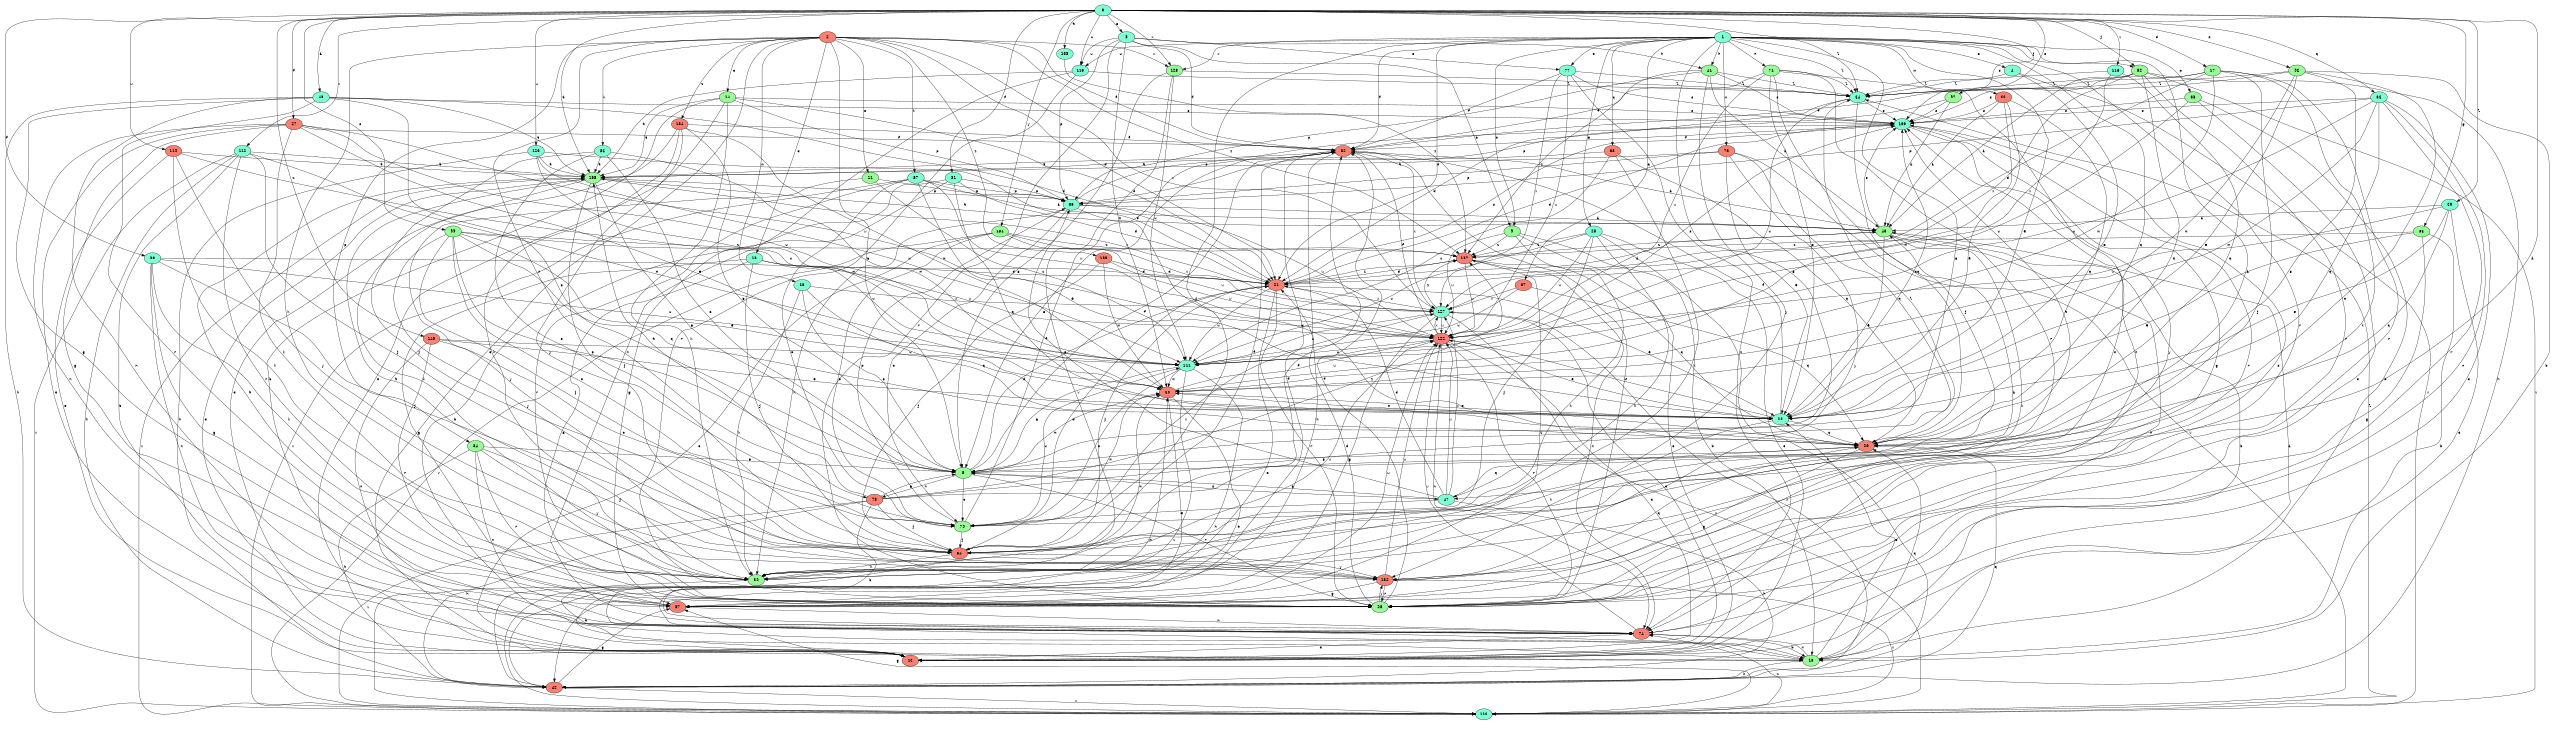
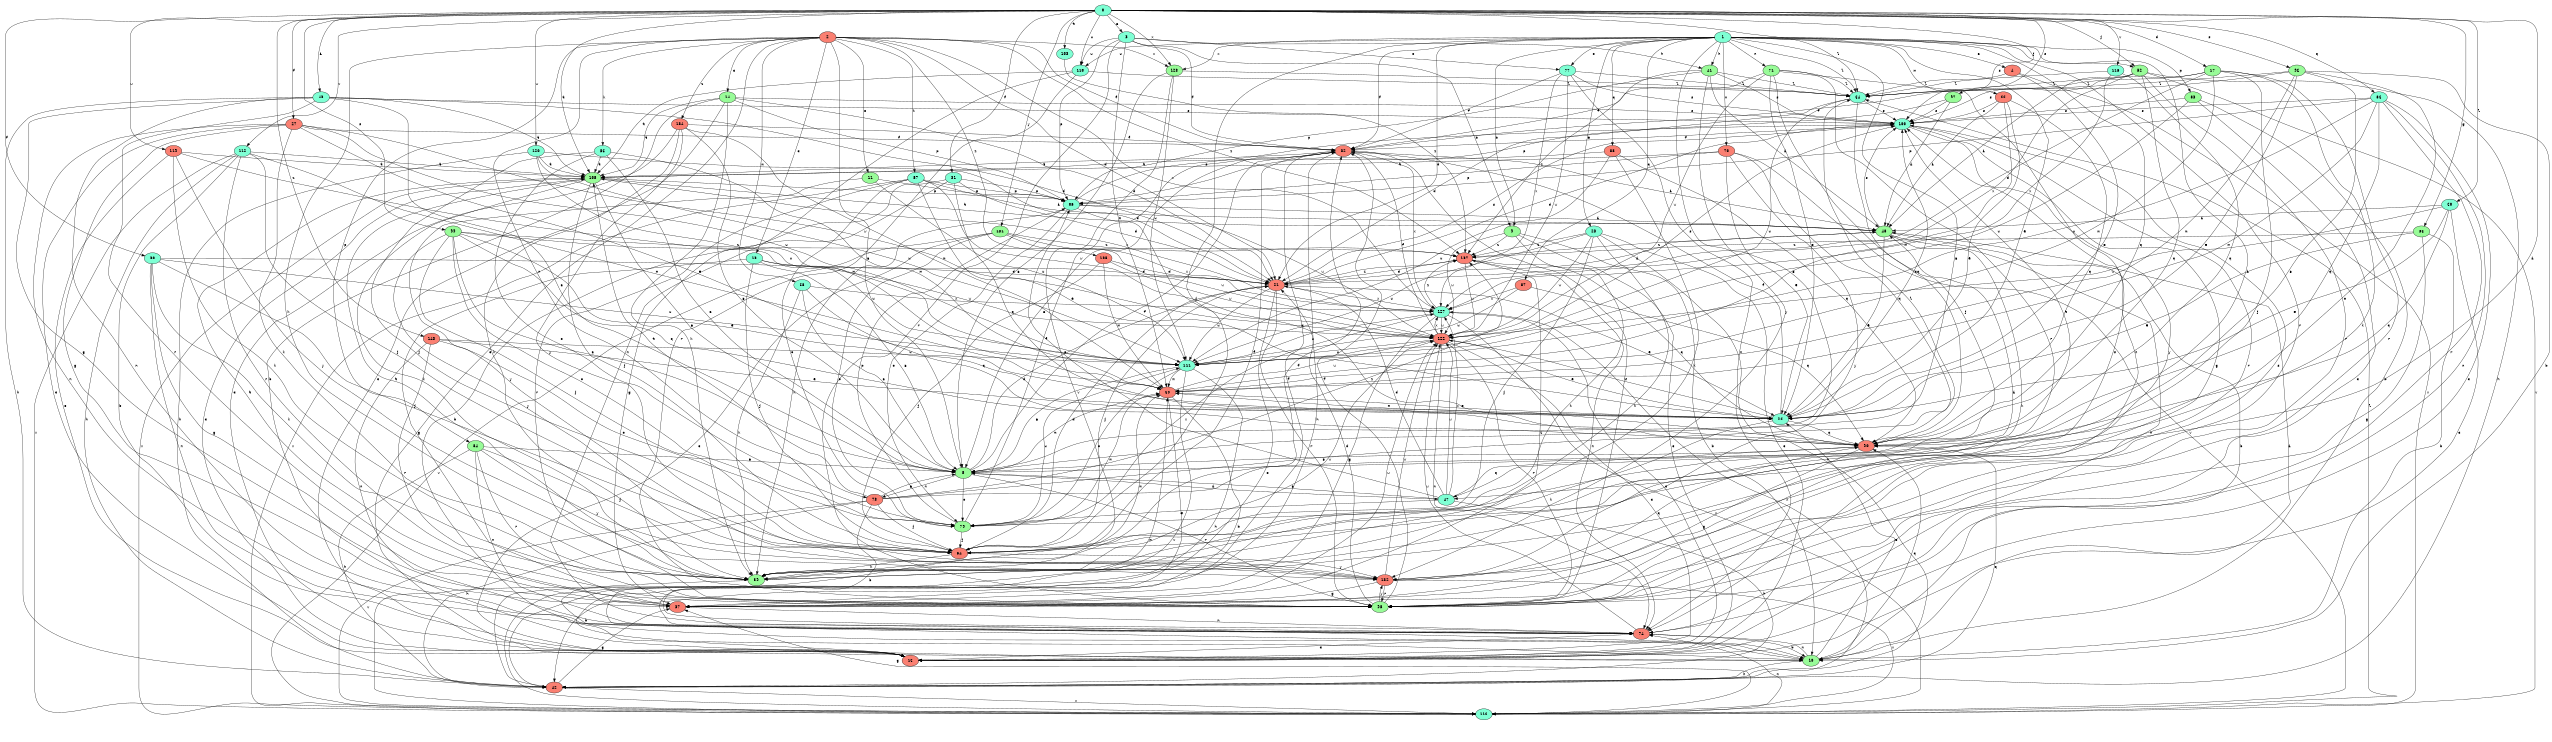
node "4": fillcolor aquamarine -> salmon
edge "13" -> "95": now "13" -> "5"
